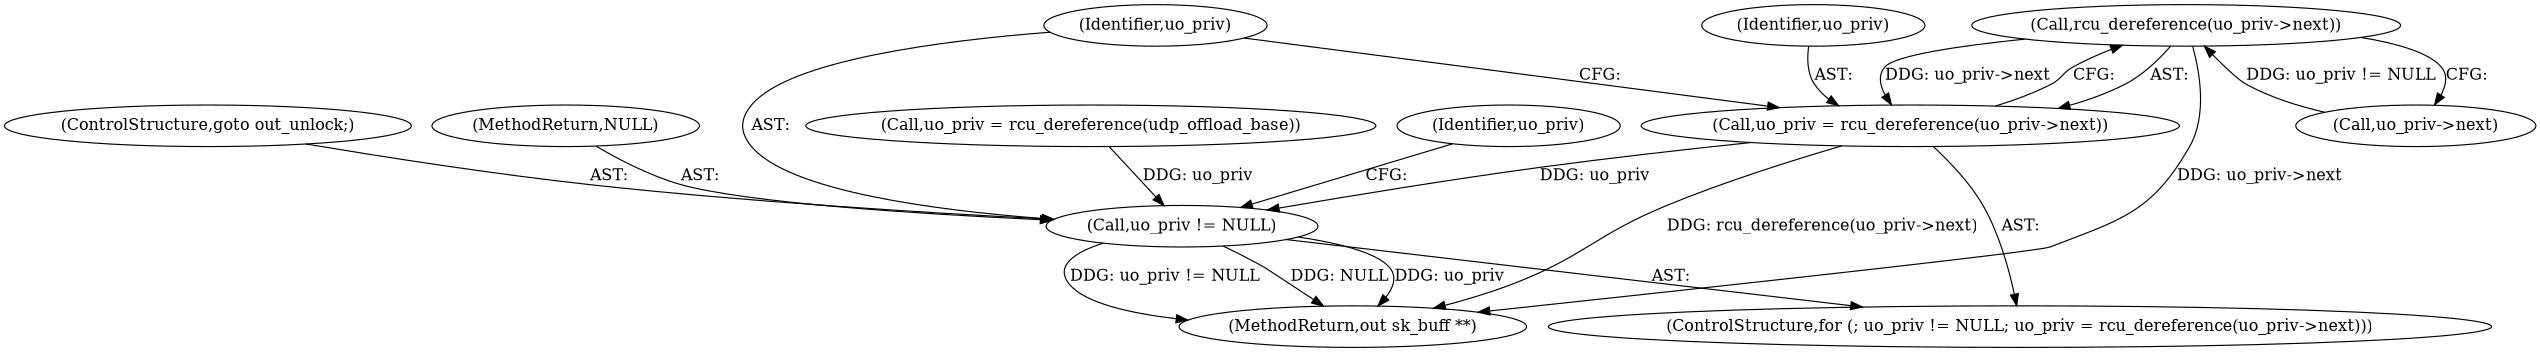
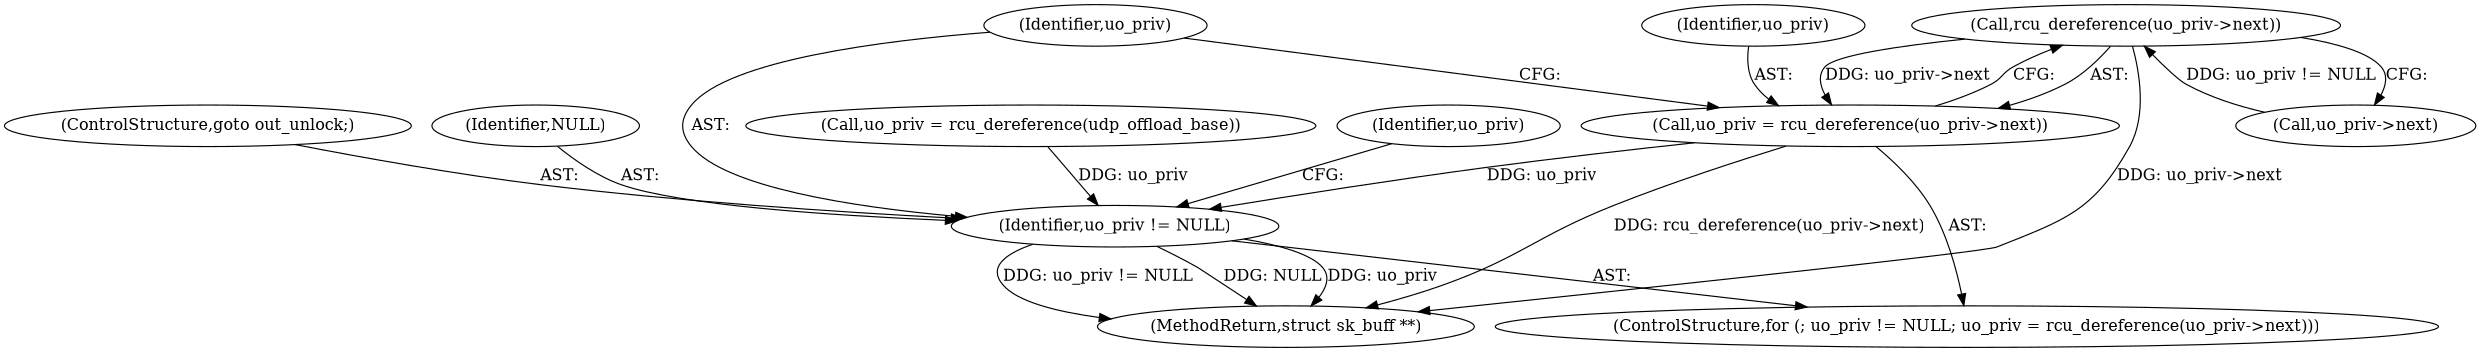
node "(MethodReturn,NULL)": label "(MethodReturn,NULL)" -> "(Identifier,NULL)"
node "(Call,uo_priv != NULL)": label "(Call,uo_priv != NULL)" -> "(Identifier,uo_priv != NULL)"
node "(MethodReturn,out sk_buff **)": label "(MethodReturn,out sk_buff **)" -> "(MethodReturn,struct sk_buff **)"
